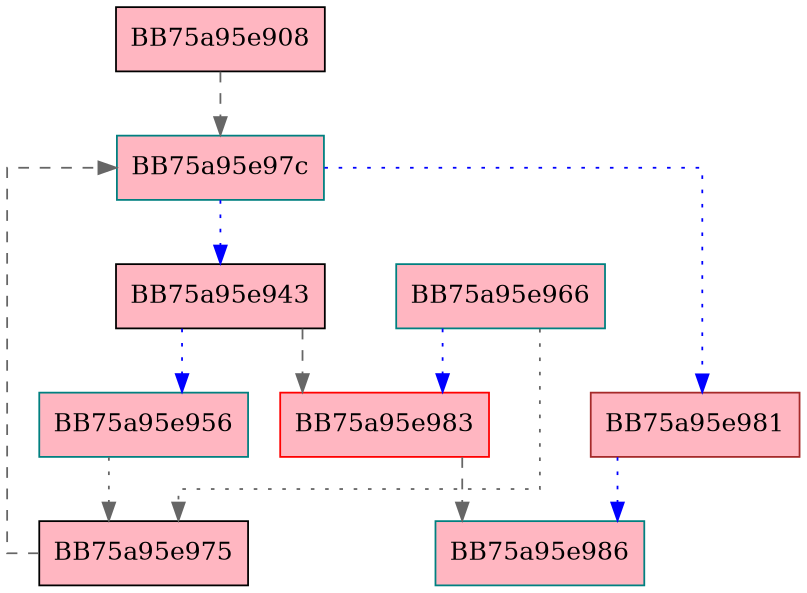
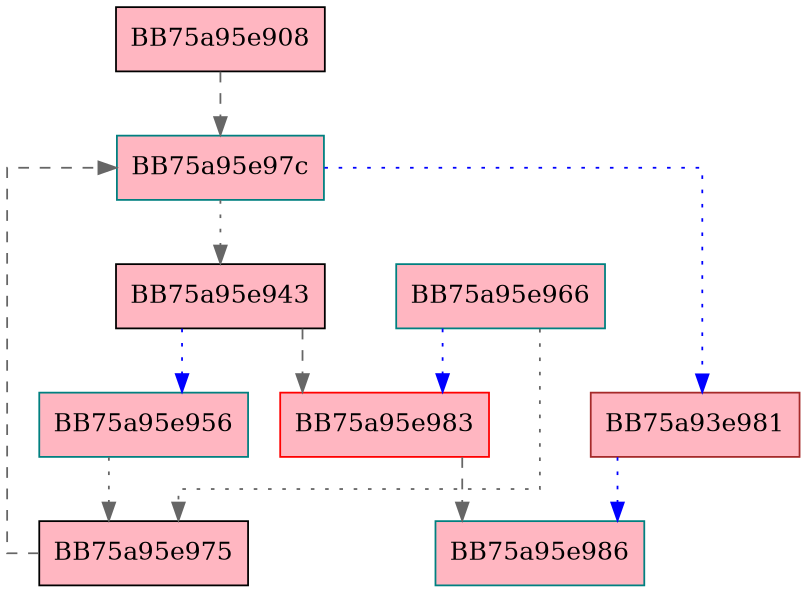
edge "BB75a95e97c" -> "BB75a95e943": color blue -> gray40
node "BB75a95e981": label "BB75a95e981" -> "BB75a93e981"
